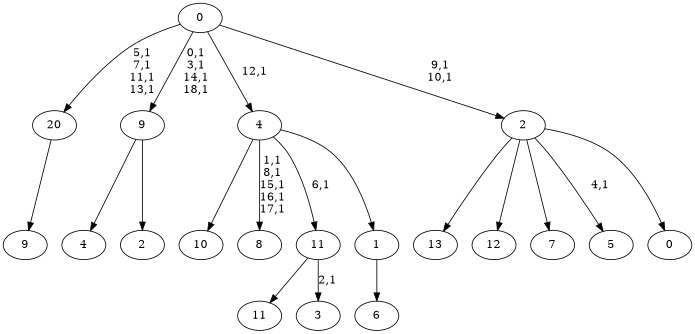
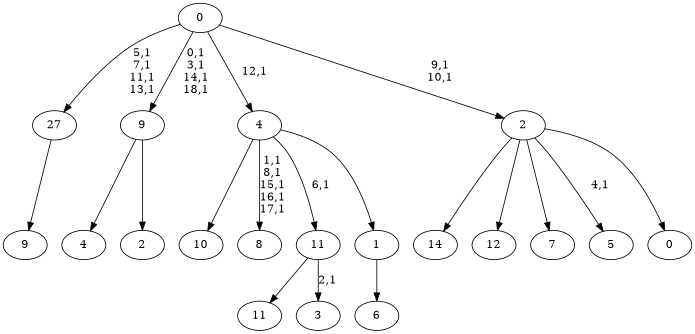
node "20": label "20" -> "27"
node "13": label "13" -> "14"
